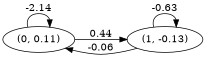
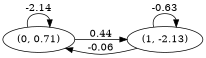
node "(0, 0.11)": label "(0, 0.11)" -> "(0, 0.71)"
node "(1, -0.13)": label "(1, -0.13)" -> "(1, -2.13)"
